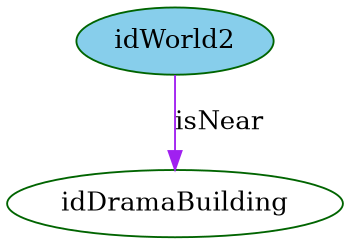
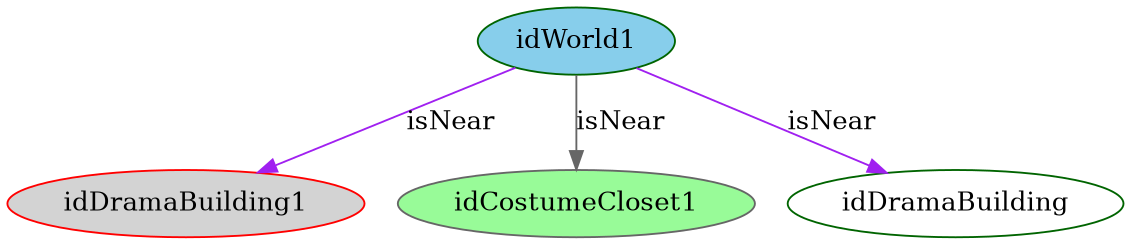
node "idWorld2": label "idWorld2" -> "idWorld1"
node "idDramaBuilding1": added
node "idCostumeCloset1": added
